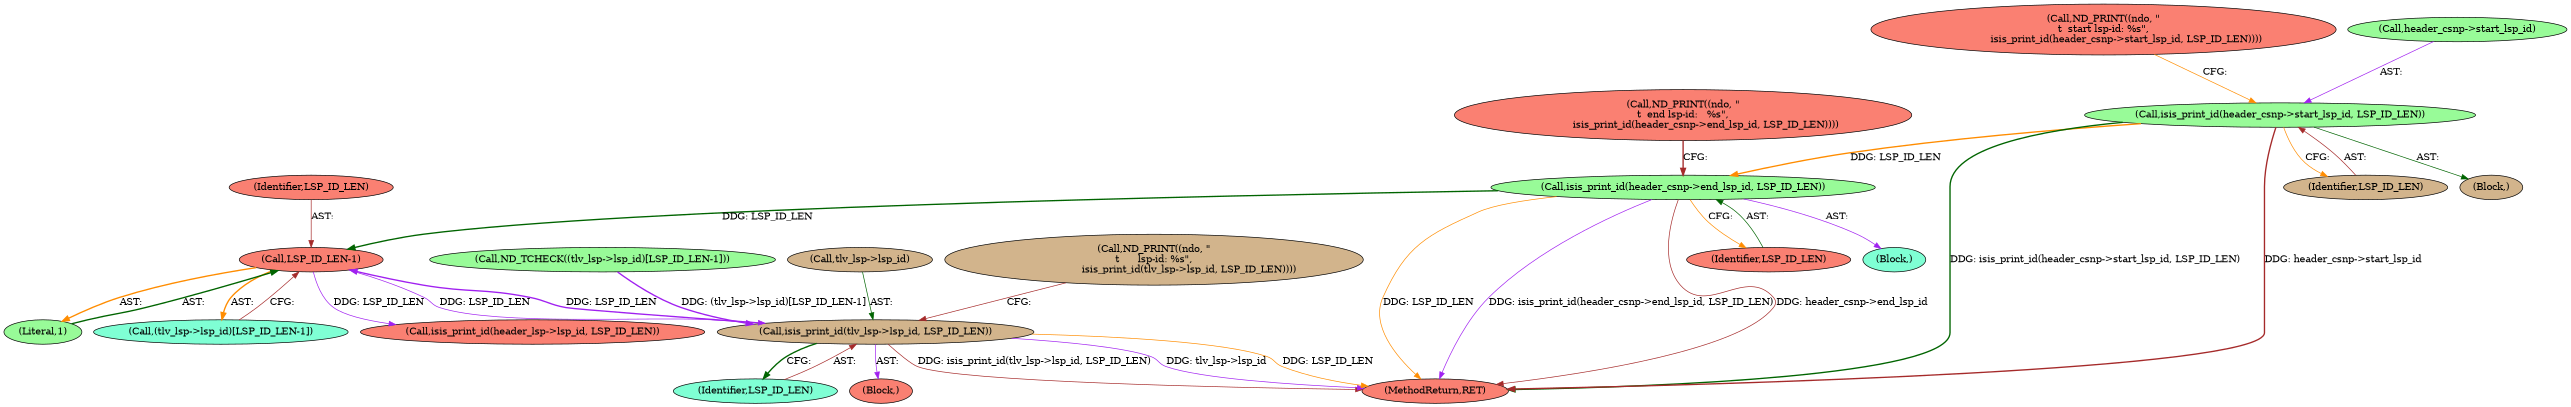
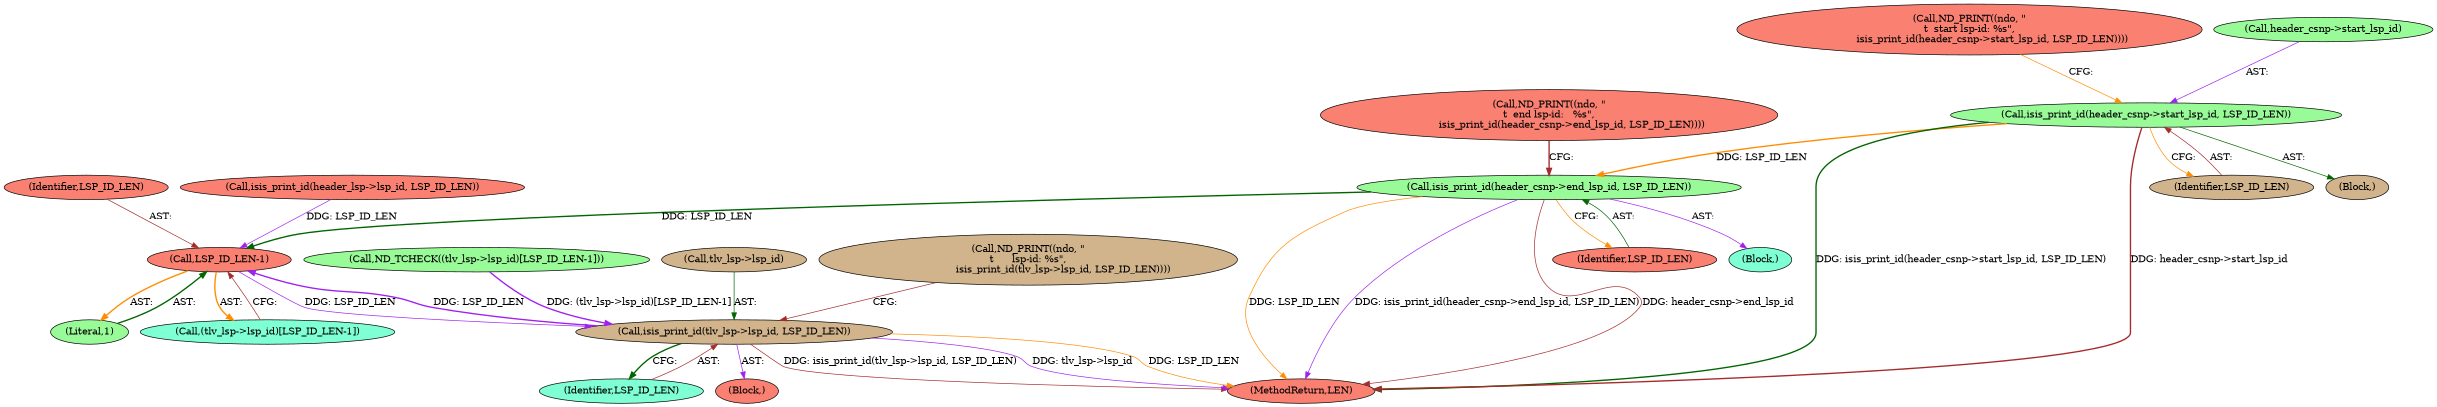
edge "(Call,LSP_ID_LEN-1)" -> "(Call,isis_print_id(header_lsp->lsp_id, LSP_ID_LEN))": reversed
node "(MethodReturn,RET)": label "(MethodReturn,RET)" -> "(MethodReturn,LEN)"
